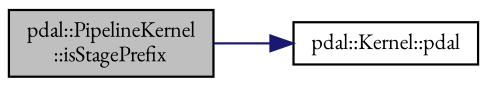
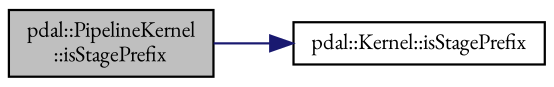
node "pdal::Kernel::pdal": label "pdal::Kernel::pdal" -> "pdal::Kernel::isStagePrefix"
